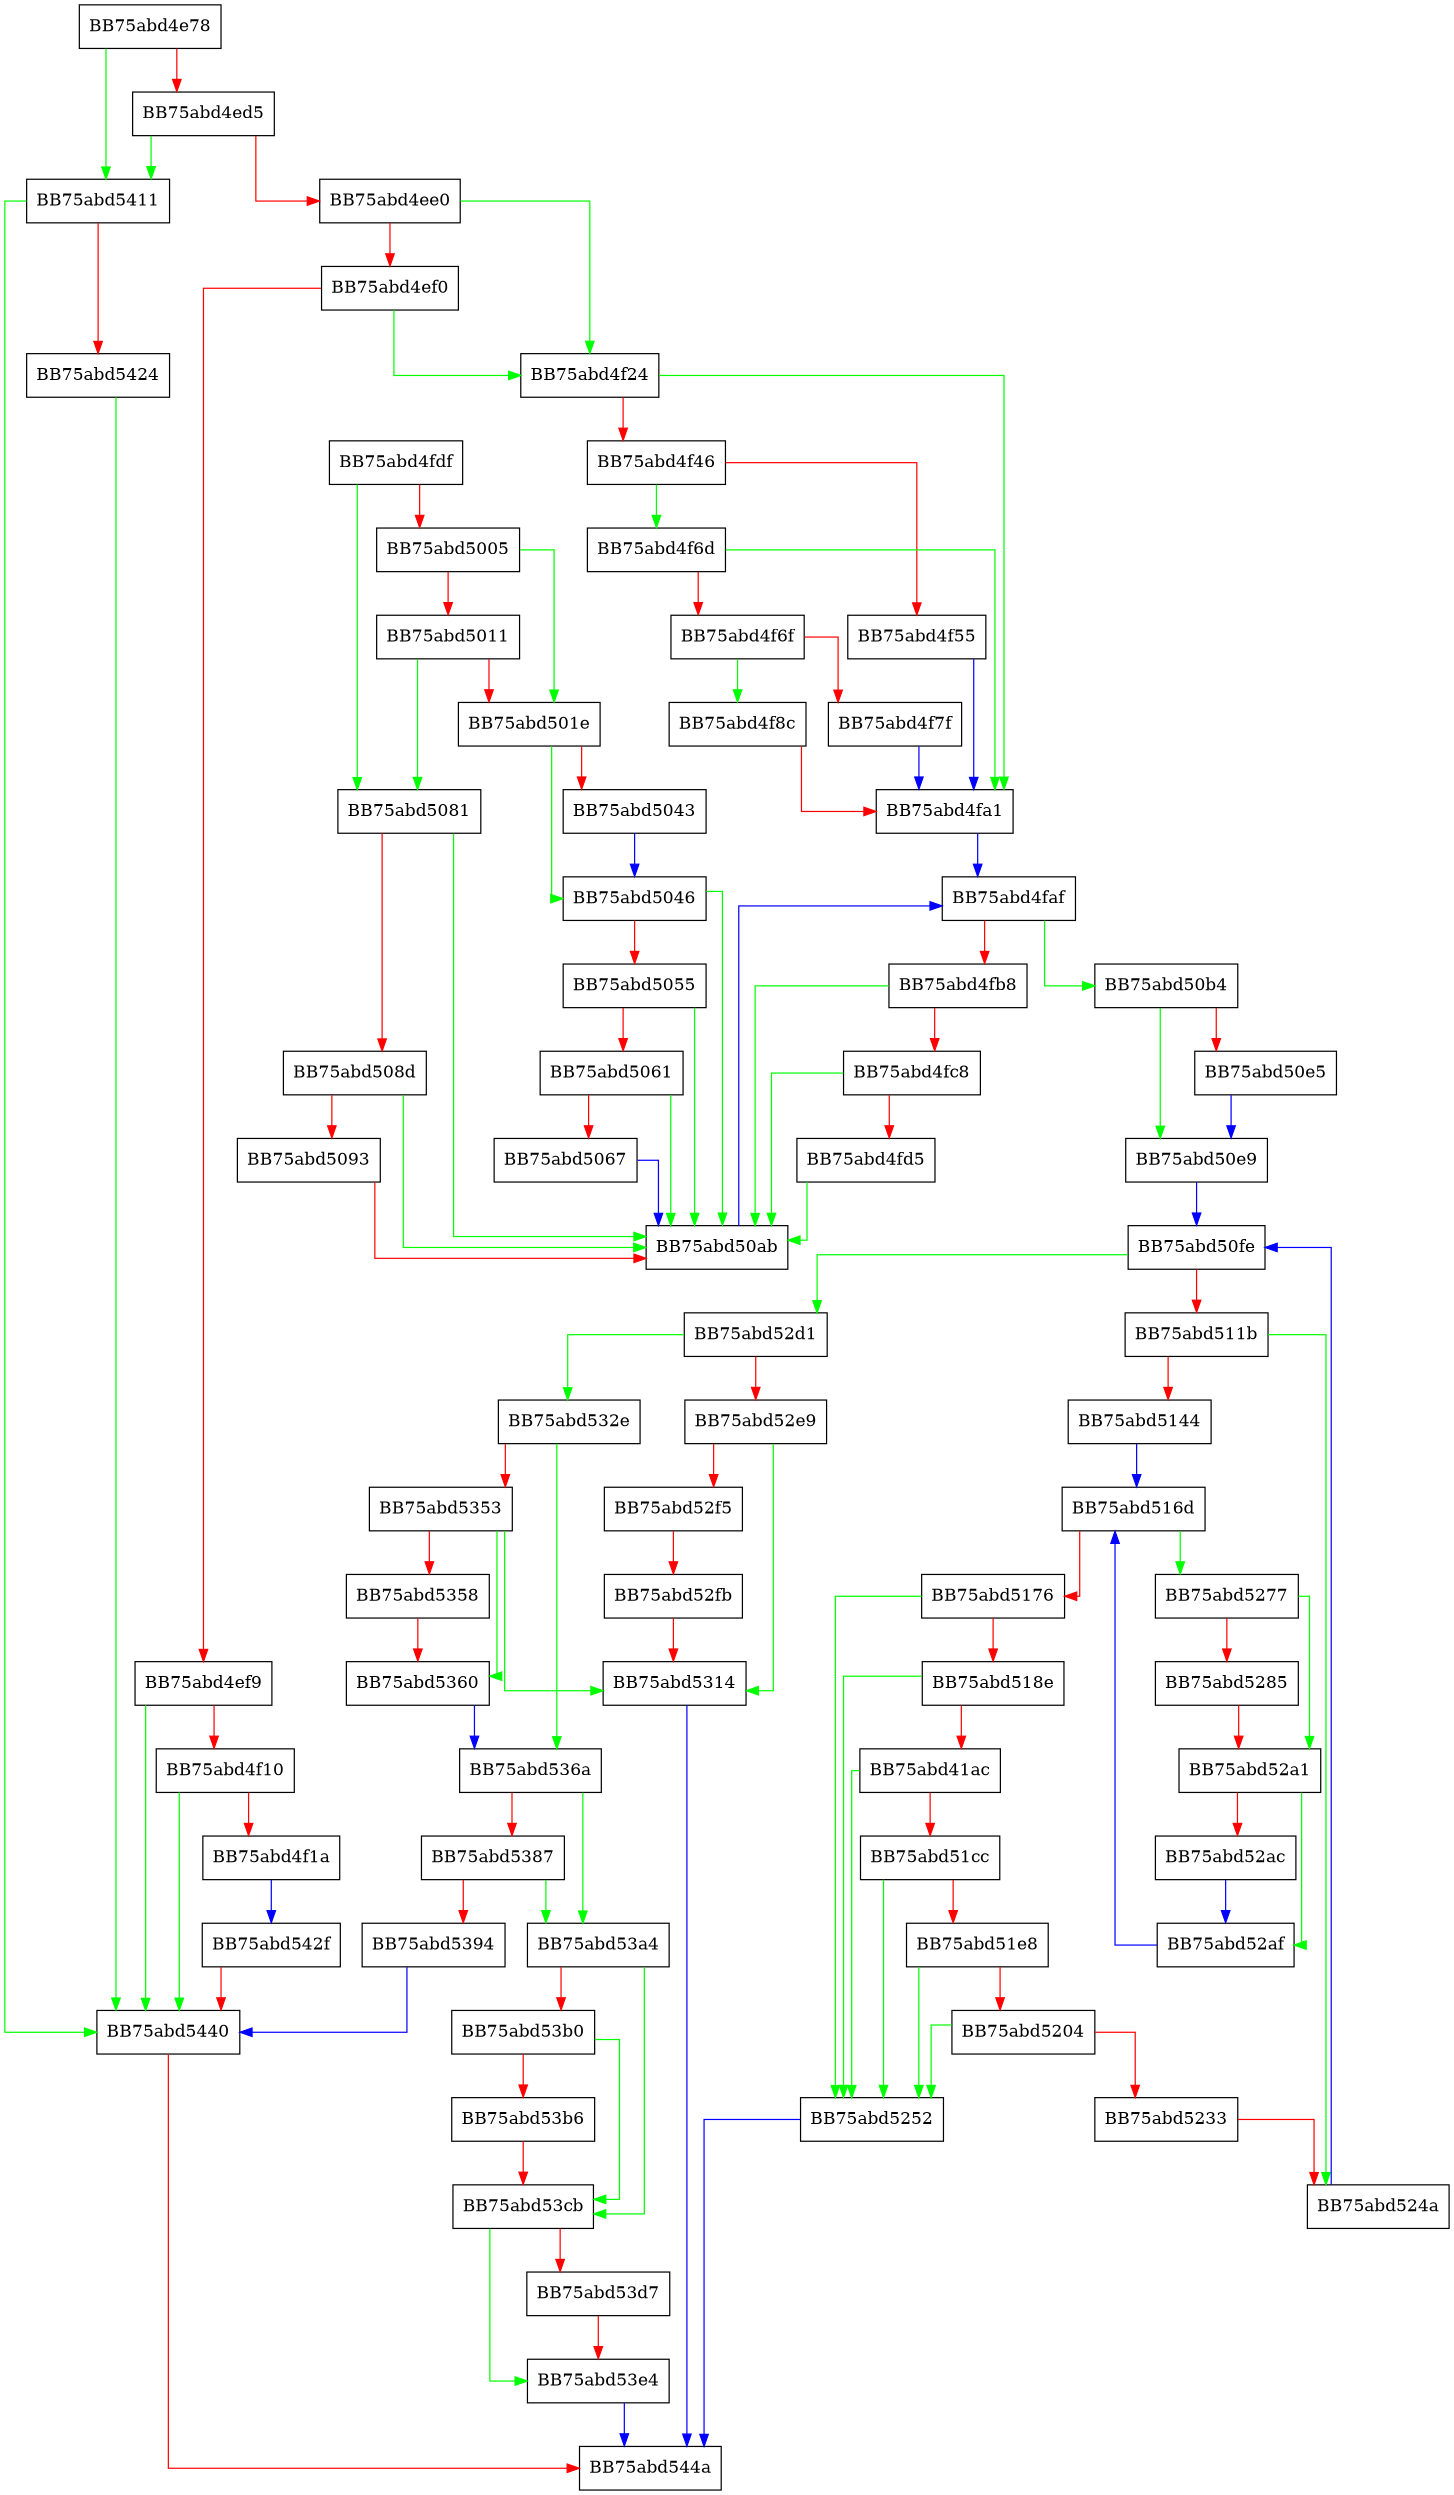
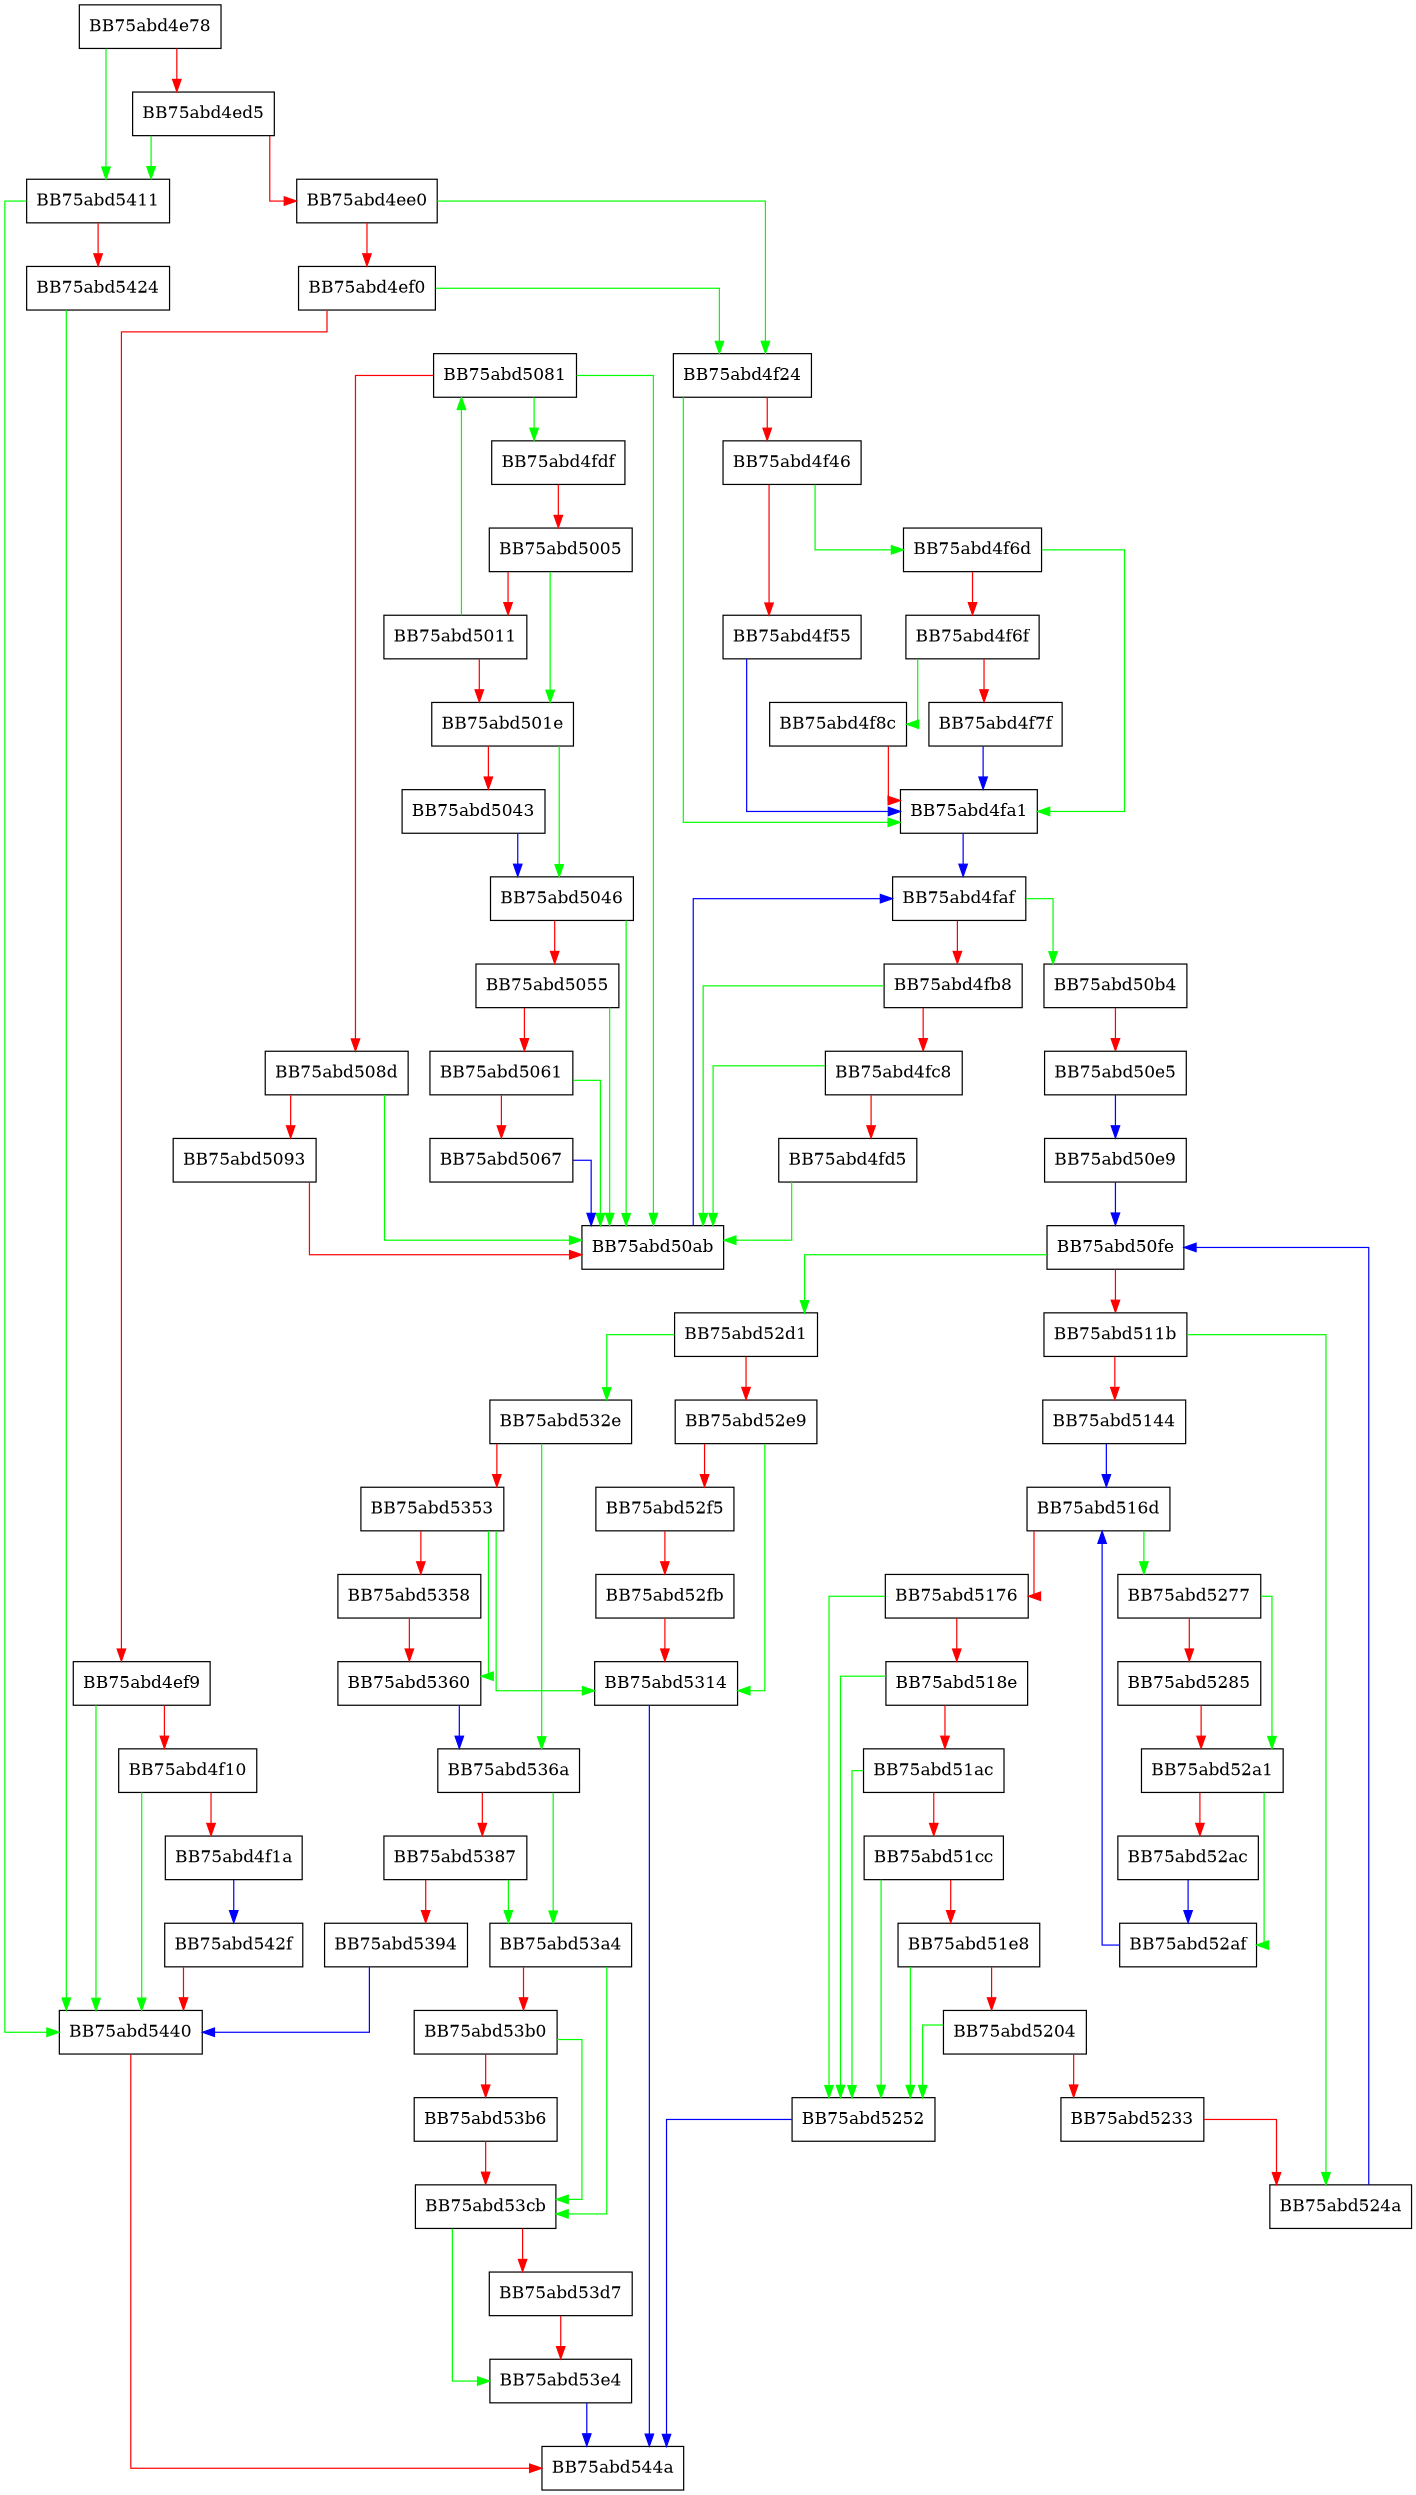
edge "BB75abd4fdf" -> "BB75abd5081": reversed
edge "BB75abd50b4" -> "BB75abd50e9": removed
node "BB75abd41ac": label "BB75abd41ac" -> "BB75abd51ac"
